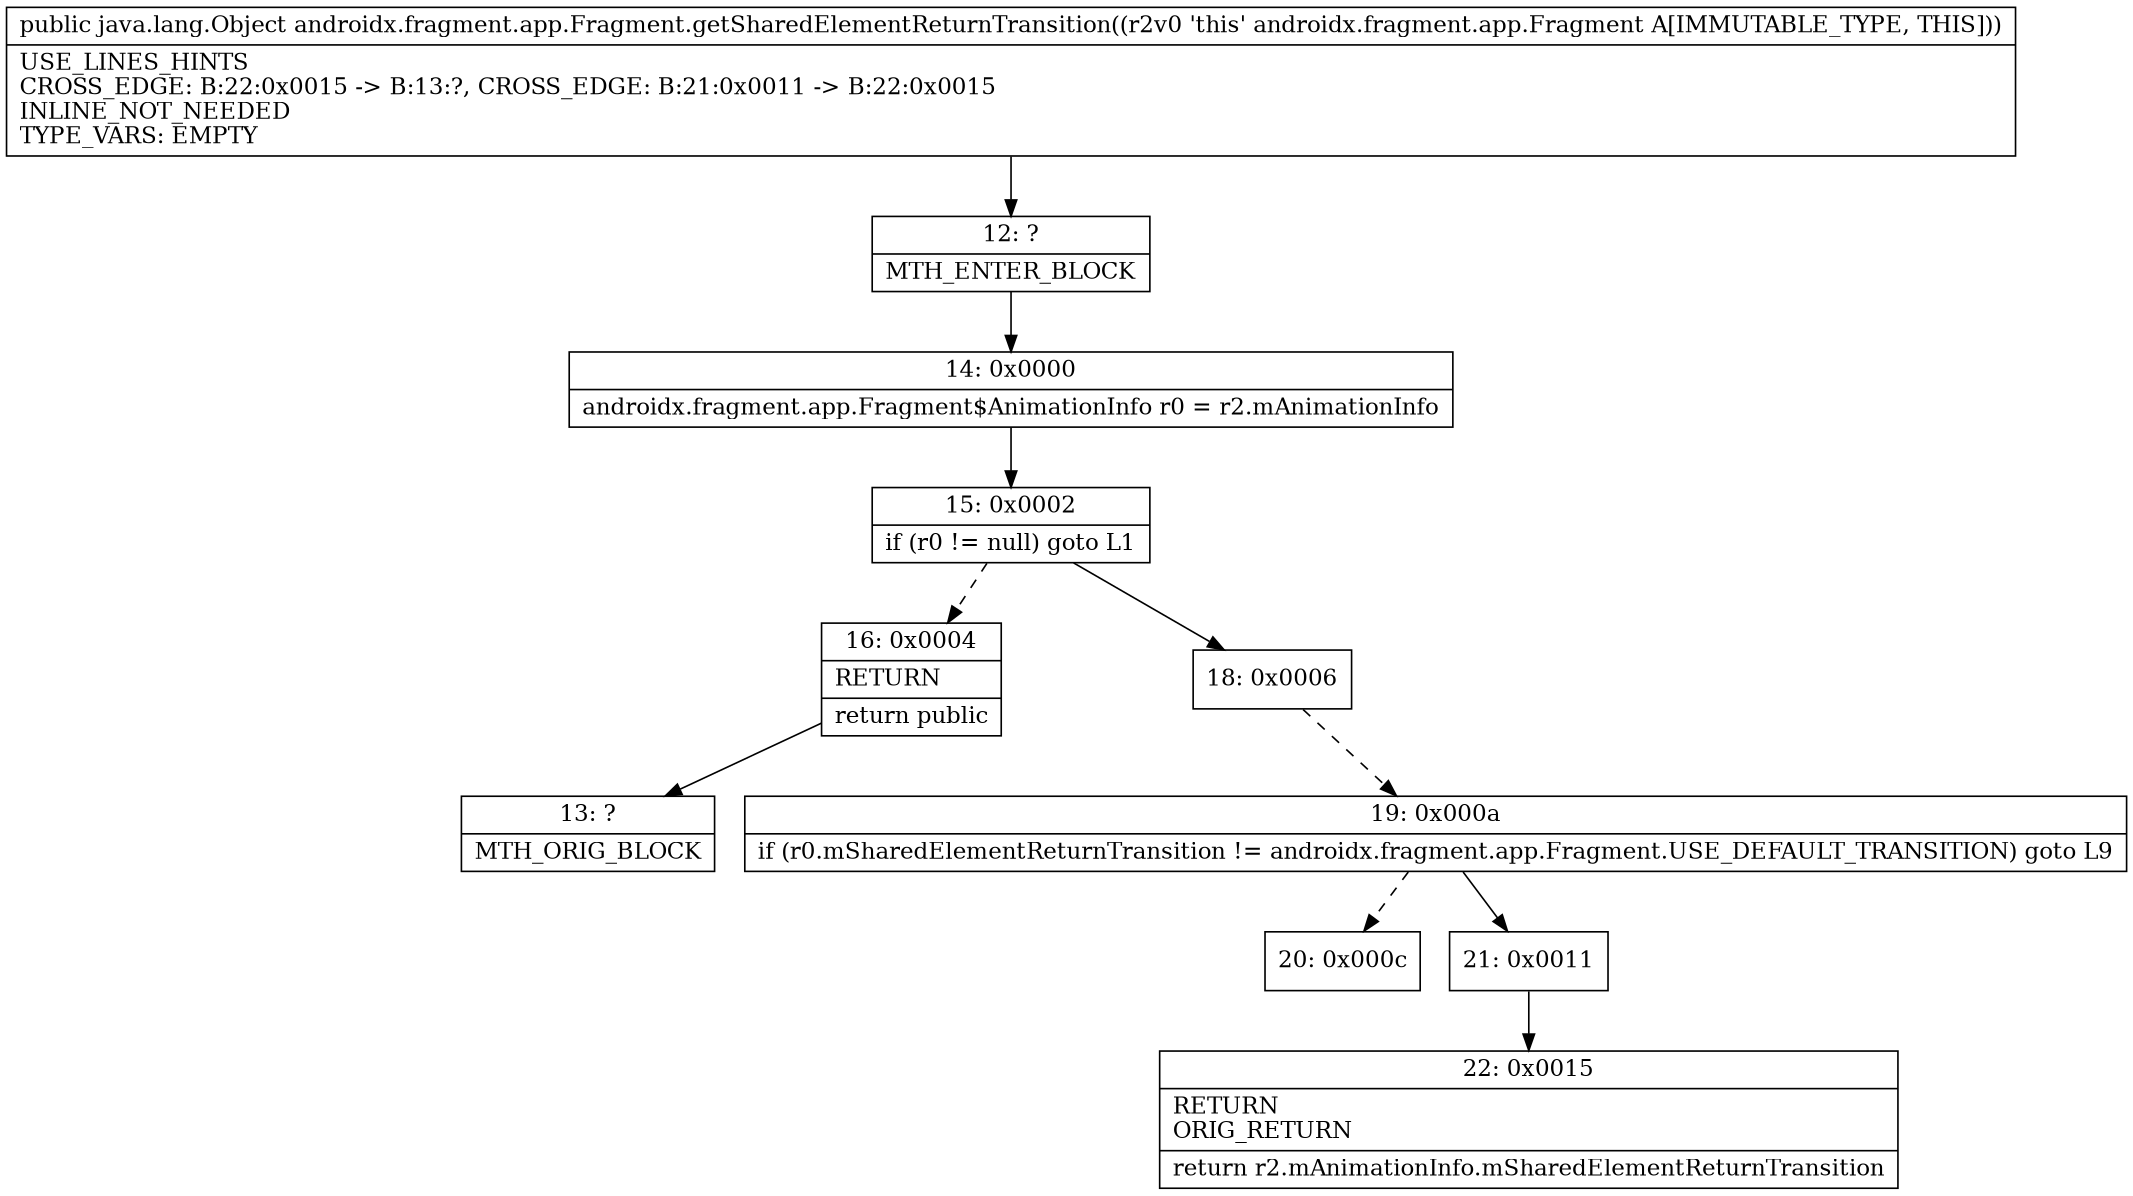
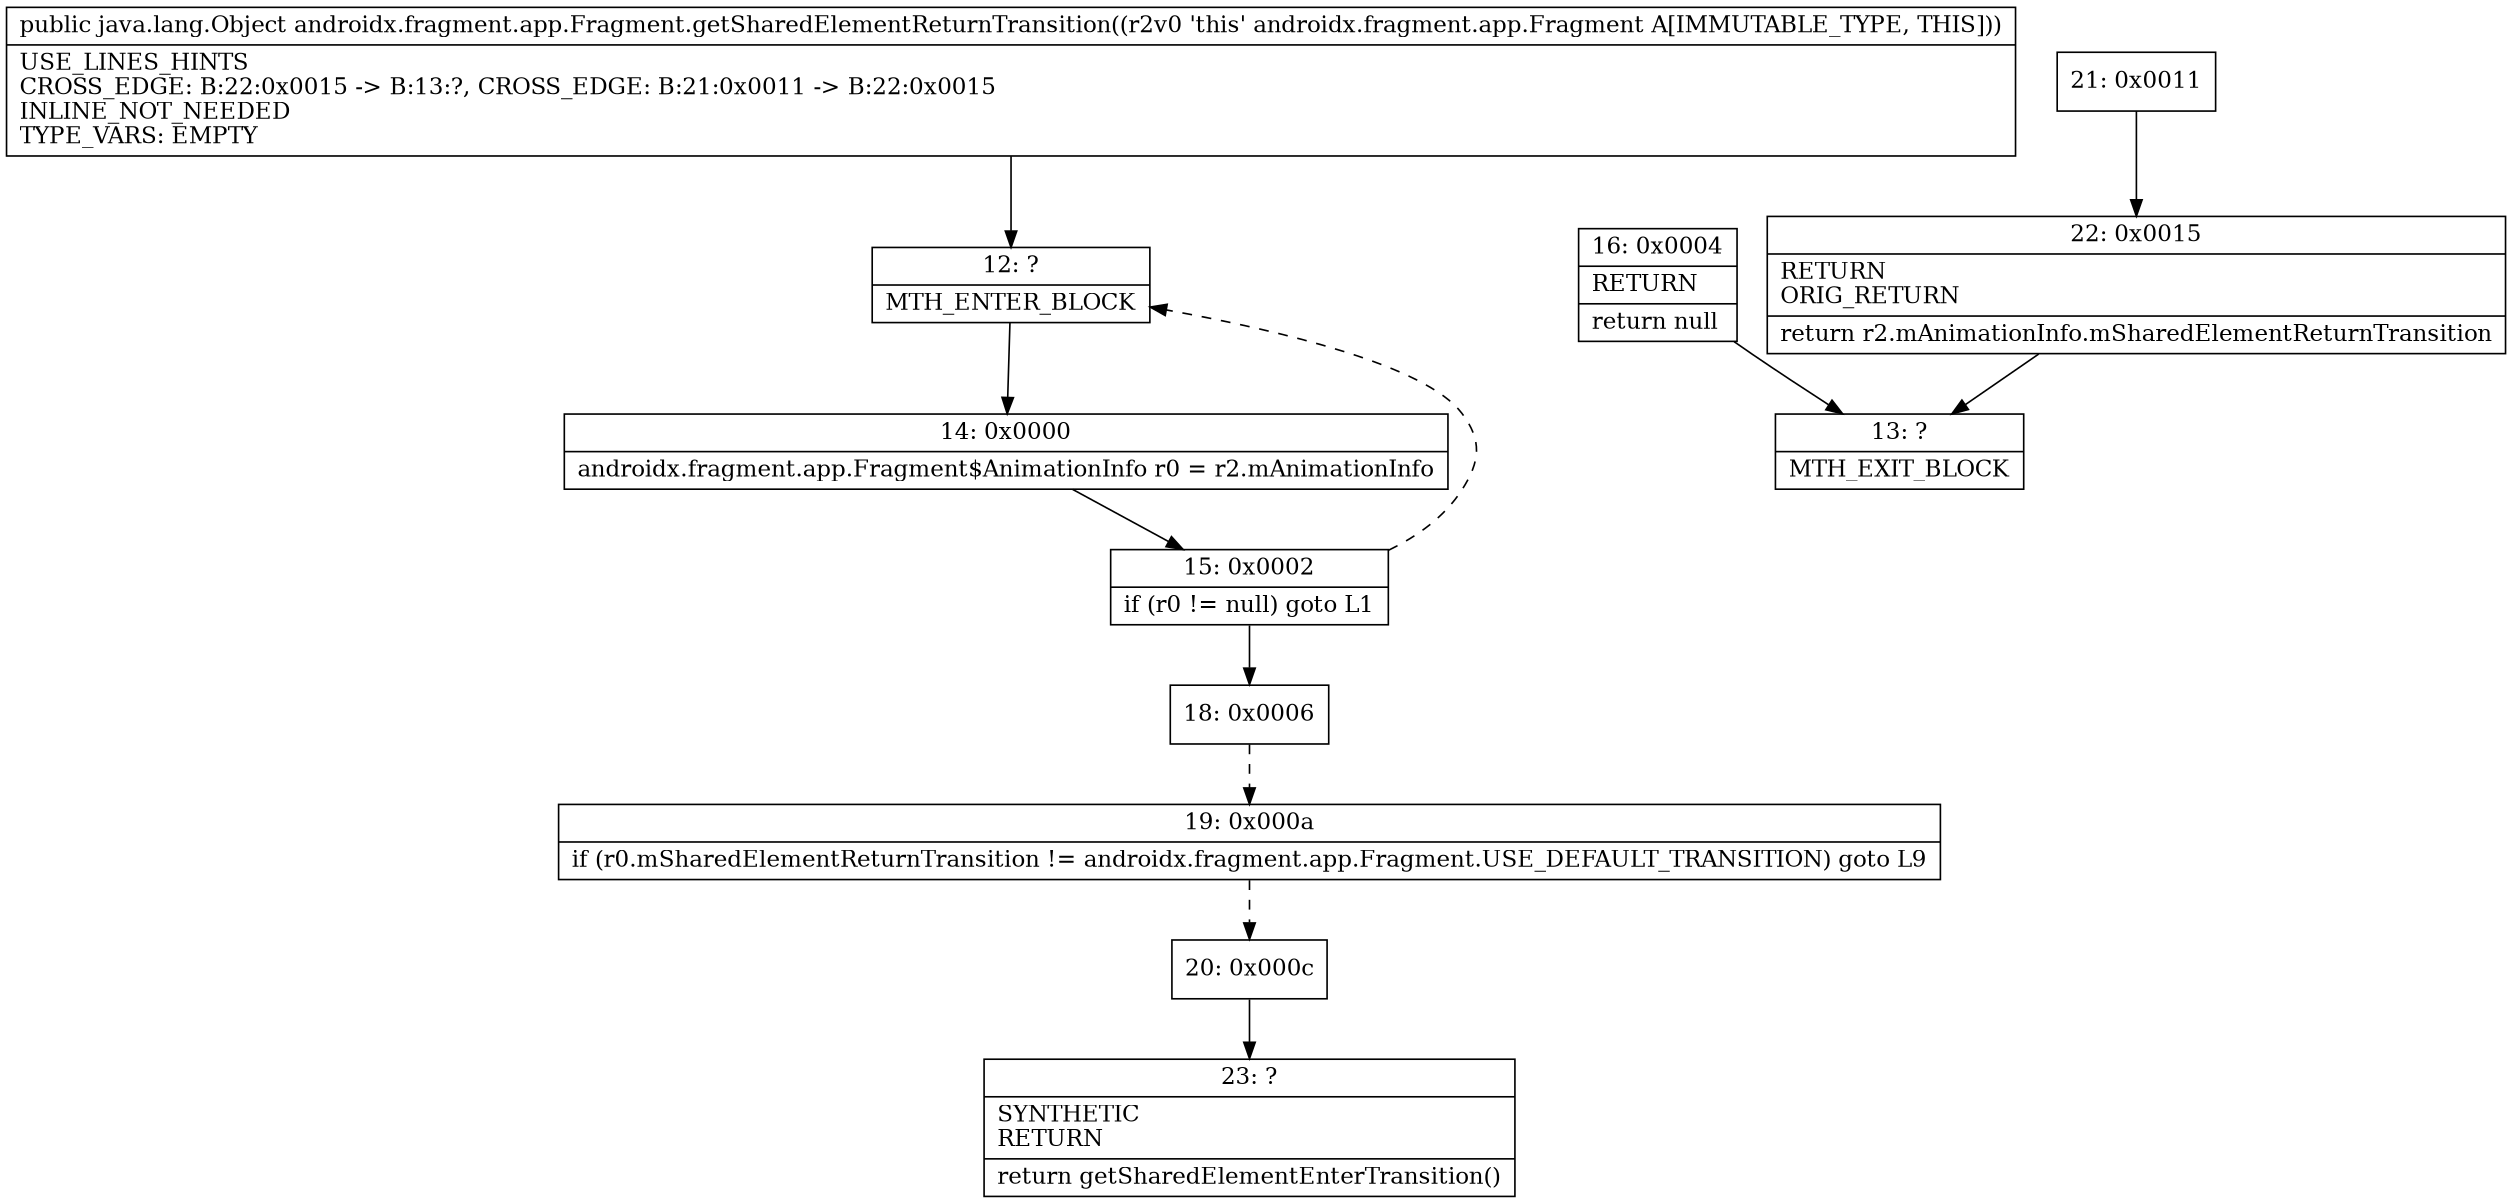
edge "22: 0x0015" -> "13: ?": added
edge "15: 0x0002" -> "16: 0x0004": now "15: 0x0002" -> "12: ?"
node "16: 0x0004": text "return public" -> "return null"
node "13: ?": text "MTH_ORIG_BLOCK" -> "MTH_EXIT_BLOCK"
edge "19: 0x000a" -> "21: 0x0011": removed
node "23: ?": added
